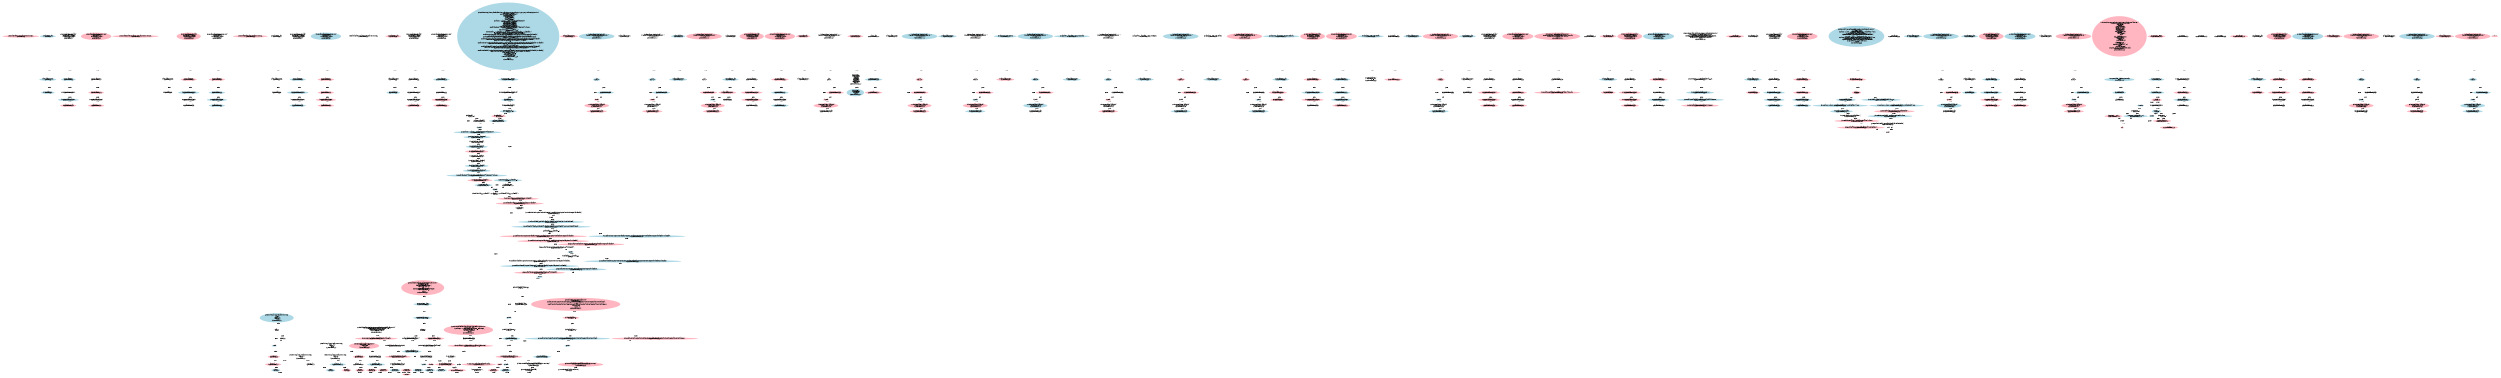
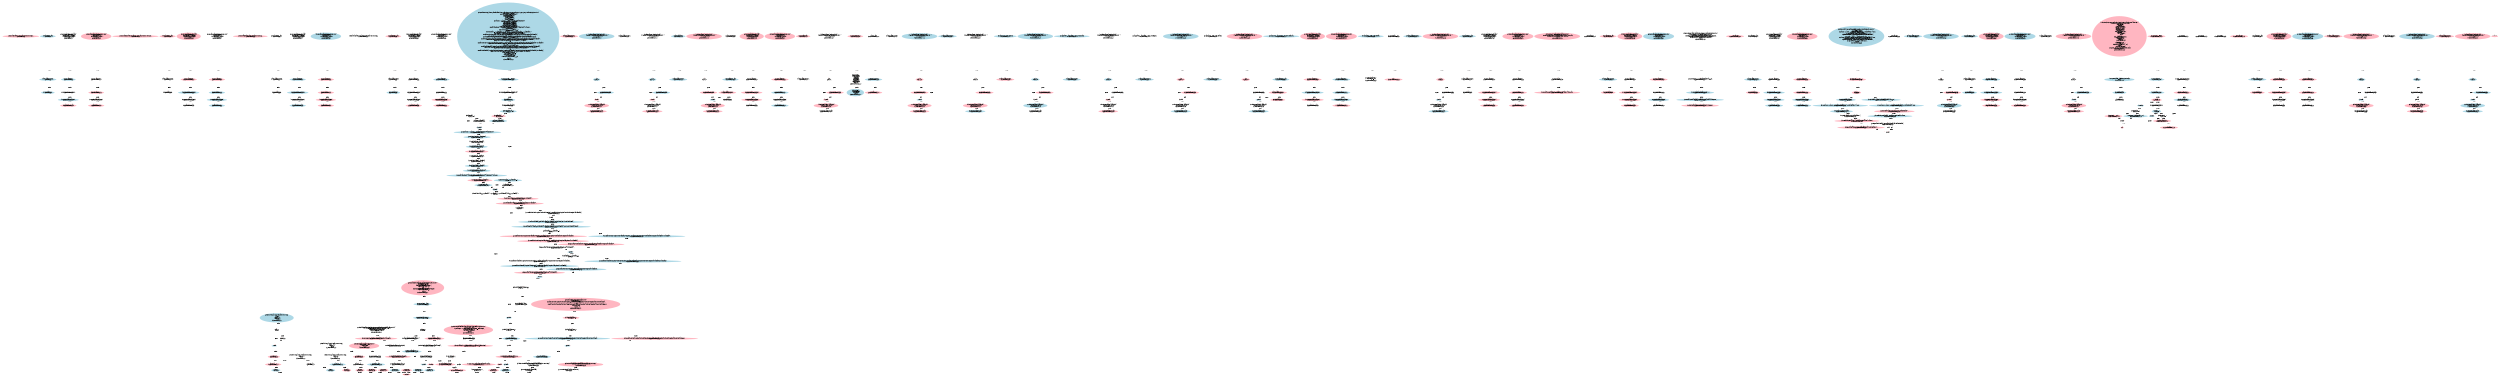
node "19_ bool claimed_TOD32 = false; 131-new_variable-20-20": added
edge "177_ if 983-if-178-180" -> "177_ end_if": reversed
edge "226_ if 1286-if-227-229" -> "226_ end_if": now "235_ address payable owner_TOD26; 1343-new_variable-236-236" -> "226_ end_if"
node "186_ end_if": removed
node "400_ return true; 2587-return-401-401": removed
